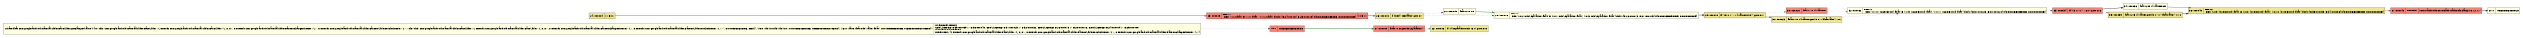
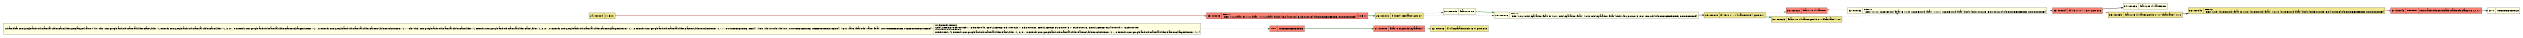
edge "34: 0x0036" -> "36: 0x0048": removed
edge "30: 0x0020" -> "32: 0x0032": reversed
